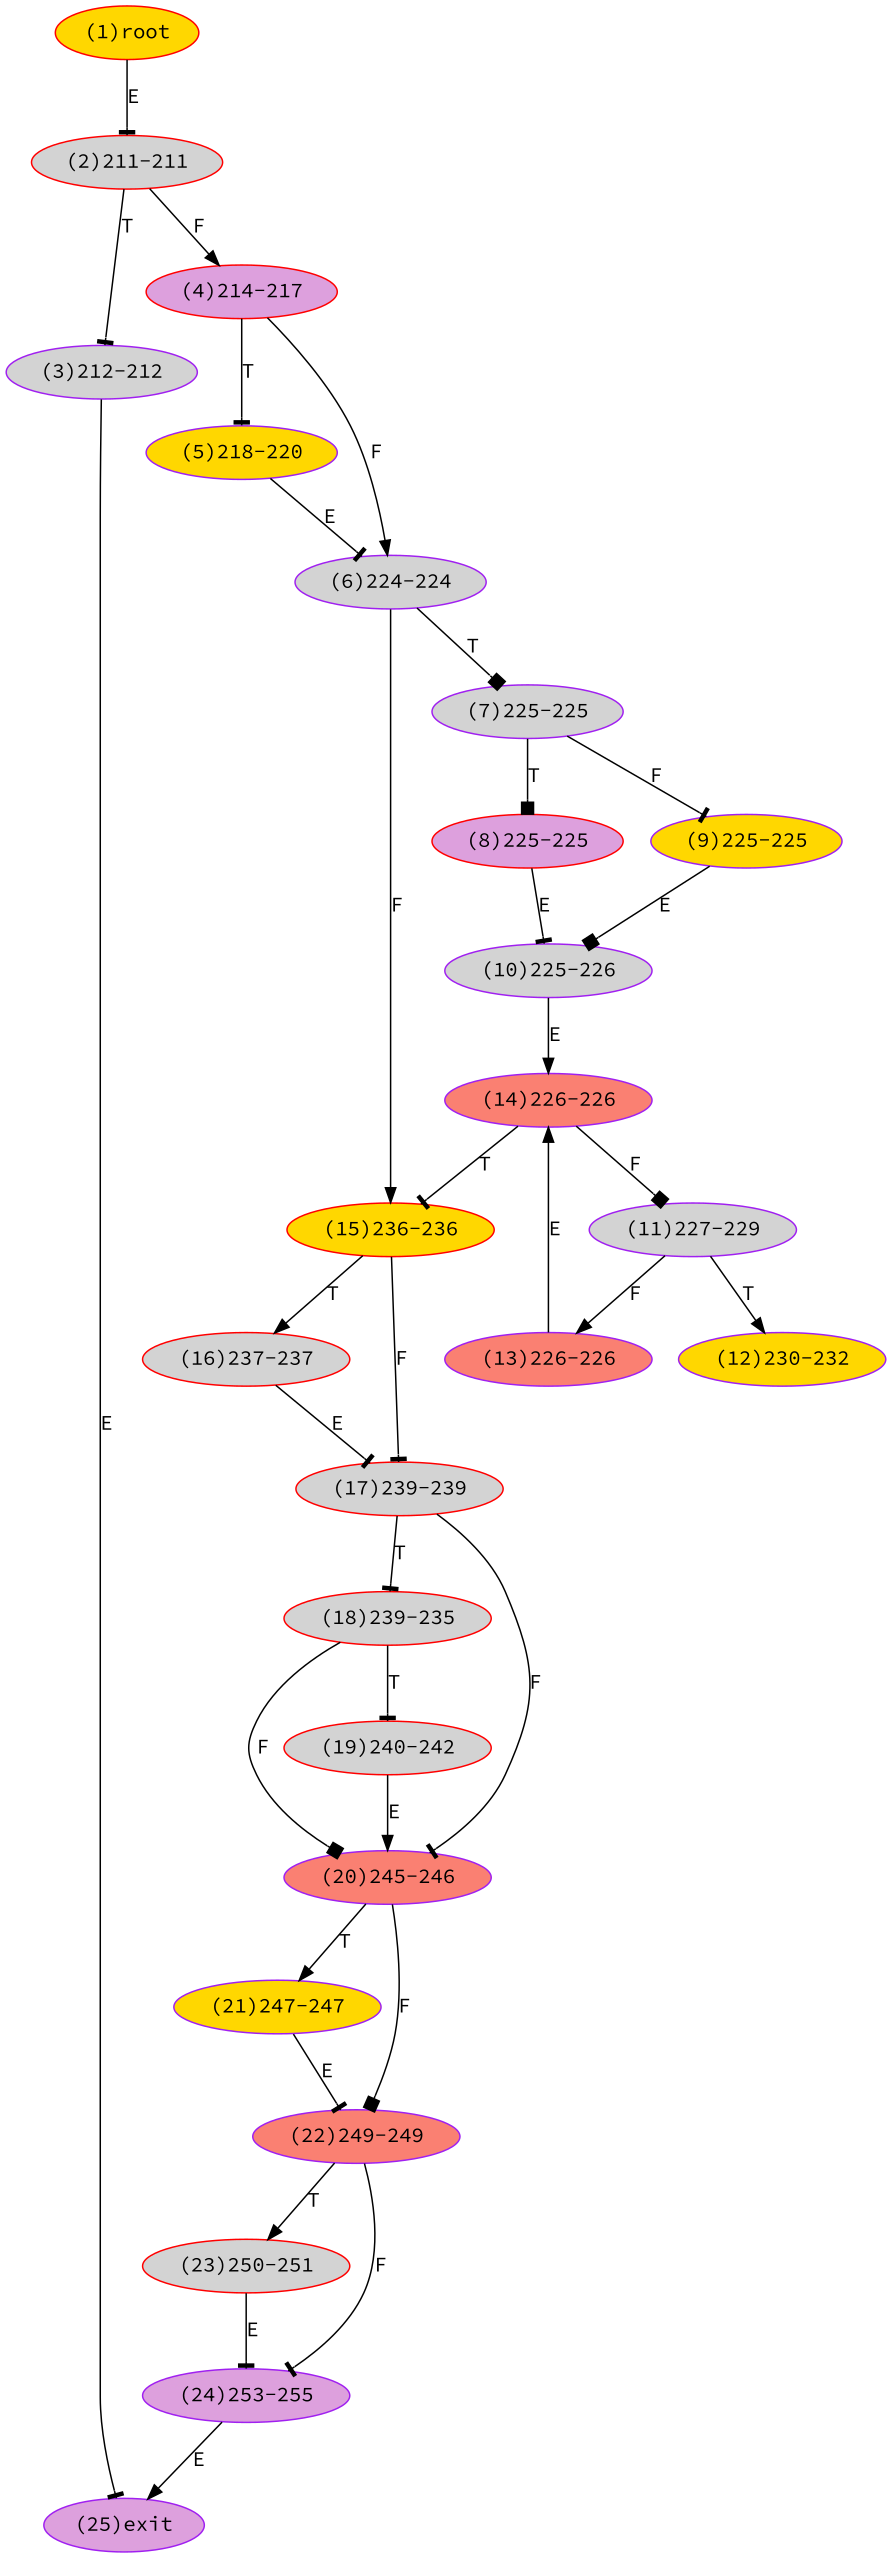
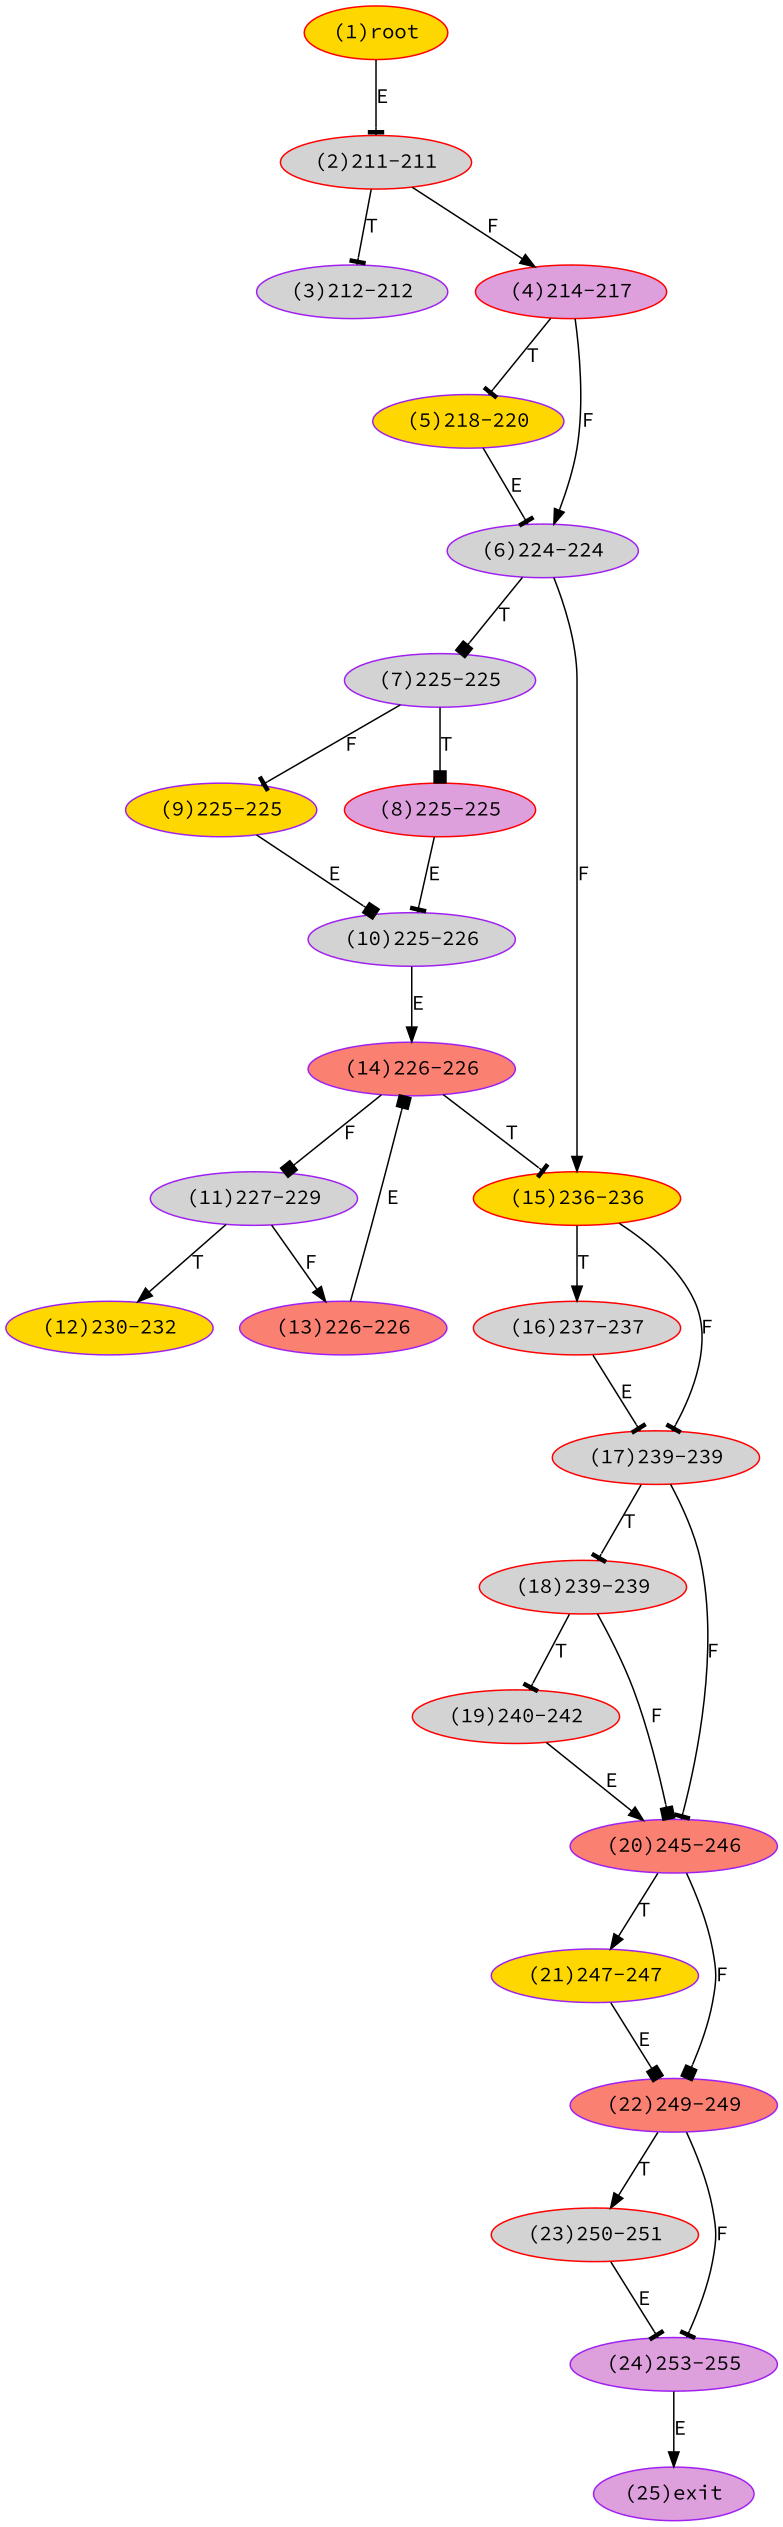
edge "(13)226-226" -> "(14)226-226": arrowhead normal -> box
edge "(3)212-212" -> "(25)exit": removed, label "E"
node "(18)239-235": label "(18)239-235" -> "(18)239-239"
edge "(21)247-247" -> "(22)249-249": arrowhead tee -> box
